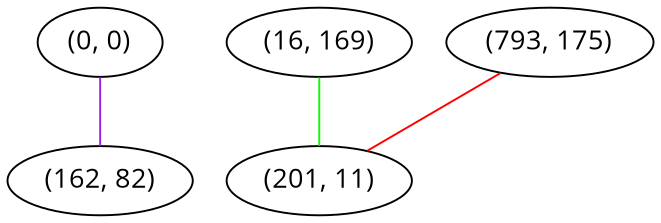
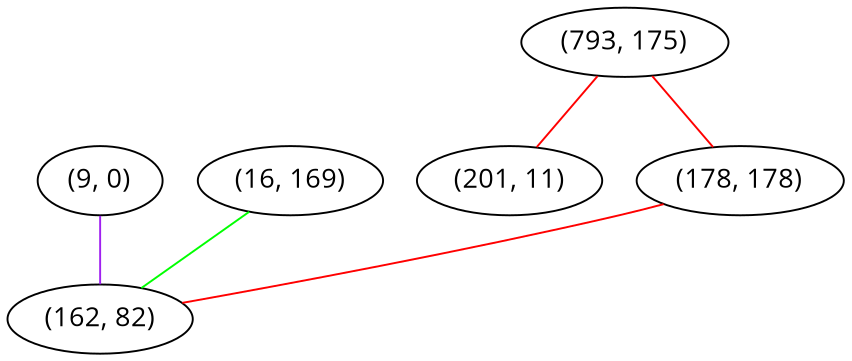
node "(0, 0)": label "(0, 0)" -> "(9, 0)"
edge "(16, 169)" -- "(201, 11)": now "(16, 169)" -- "(162, 82)"
node "(178, 178)": added
